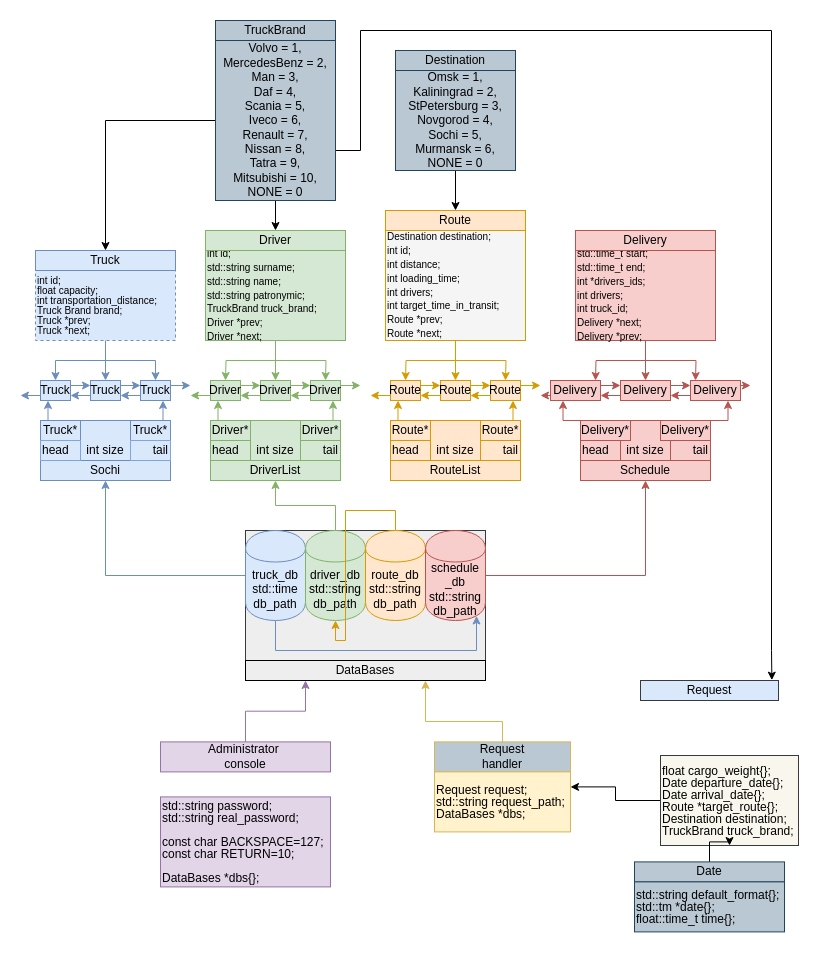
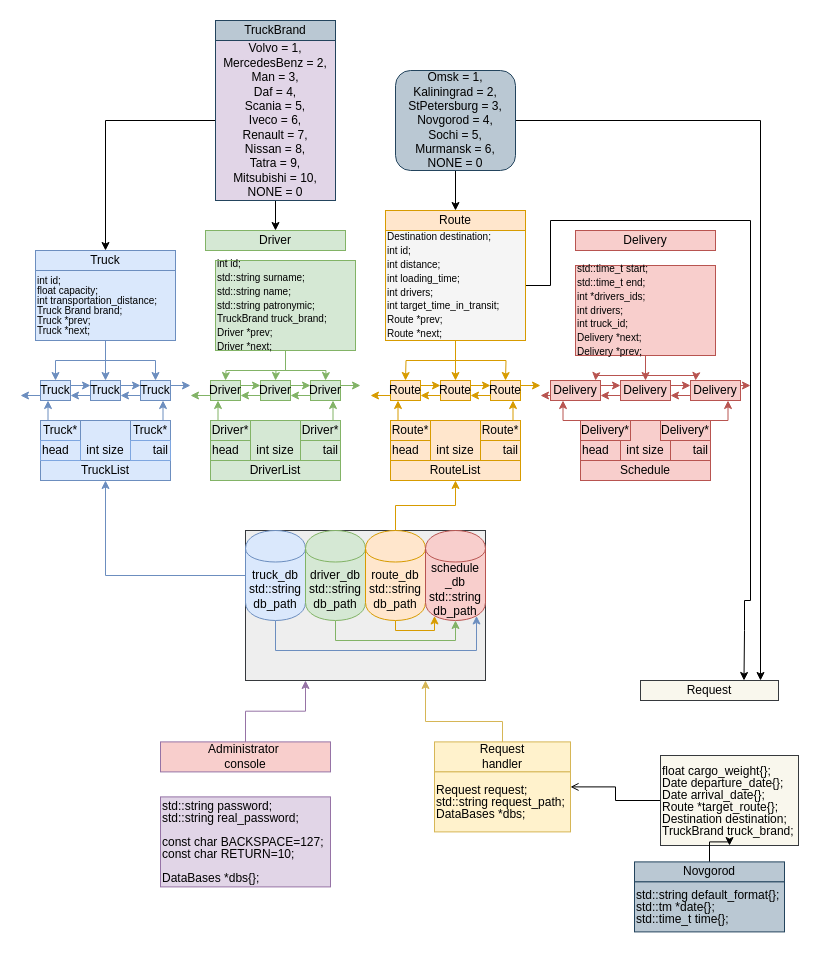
node "Destination": removed
edge "Volvo = 1, MercedesBenz = 2, Man = 3, Daf = 4, Scania = 5, Iveco = 6, Renault = 7, Nissan = 8, Tatra = 9, Mitsubishi = 10, NONE = 0" -> "Request": removed
node "Volvo = 1, MercedesBenz = 2, Man = 3, Daf = 4, Scania = 5, Iveco = 6, Renault = 7, Nissan = 8, Tatra = 9, Mitsubishi = 10, NONE = 0": fillcolor #bac8d3 -> #e1d5e7
node "Omsk = 1, Kaliningrad = 2, StPetersburg = 3, Novgorod = 4, Sochi = 5, Murmansk = 6, NONE = 0": shape rectangle -> rounded rectangle
edge "Omsk = 1, Kaliningrad = 2, StPetersburg = 3, Novgorod = 4, Sochi = 5, Murmansk = 6, NONE = 0" -> "Request": added
node "int id; std::string surname; std::string name; std::string patronymic; TruckBrand truck_brand; Driver *prev; Driver *next;": moved (276, 296) -> (286, 306)
node "std::time_t start; std::time_t end; int *drivers_ids; int drivers; int truck_id; Delivery *next; Delivery *prev;": moved (646, 296) -> (646, 311)
edge "Destination destination; int id; int distance; int loading_time; int drivers; int target_time_in_transit; Route *prev; Route *next;" -> "Request": added
node "int id; float capacity; int transportation_distance; Truck Brand brand; Truck *prev; Truck *next;": style dashed -> solid
node "Sochi": label "Sochi" -> "TruckList"
edge "driver_db std::string db_path" -> "DriverList": removed
edge "route_db std::string db_path" -> "driver_db std::string db_path": now "route_db std::string db_path" -> "RouteList"
edge "schedule _db std::string db_path" -> "Schedule": removed
node "truck_db std::time db_path": label "truck_db std::time db_path" -> "truck_db std::string db_path"
edge "route_db std::string db_path" -> "schedule _db std::string db_path": added
edge "driver_db std::string db_path" -> "schedule _db std::string db_path": added
node "DataBases": removed
node "Request": fillcolor #dae8fc -> #f9f7ed
node "Administrator console": fillcolor #e1d5e7 -> #f8cecc
node "Request handler": fillcolor #bac8d3 -> #fff2cc
edge "float cargo_weight{}; Date departure_date{}; Date arrival_date{}; Route *target_route{}; Destination destination; TruckBrand truck_brand;" -> "Request request; std::string request_path; DataBases *dbs;": arrowhead classic -> open
node "Date": label "Date" -> "Novgorod"
node "std::string default_format{}; std::tm *date{}; float::time_t time{};": label "std::string default_format{}; std::tm *date{}; float::time_t time{};" -> "std::string default_format{}; std::tm *date{}; std::time_t time{};"
